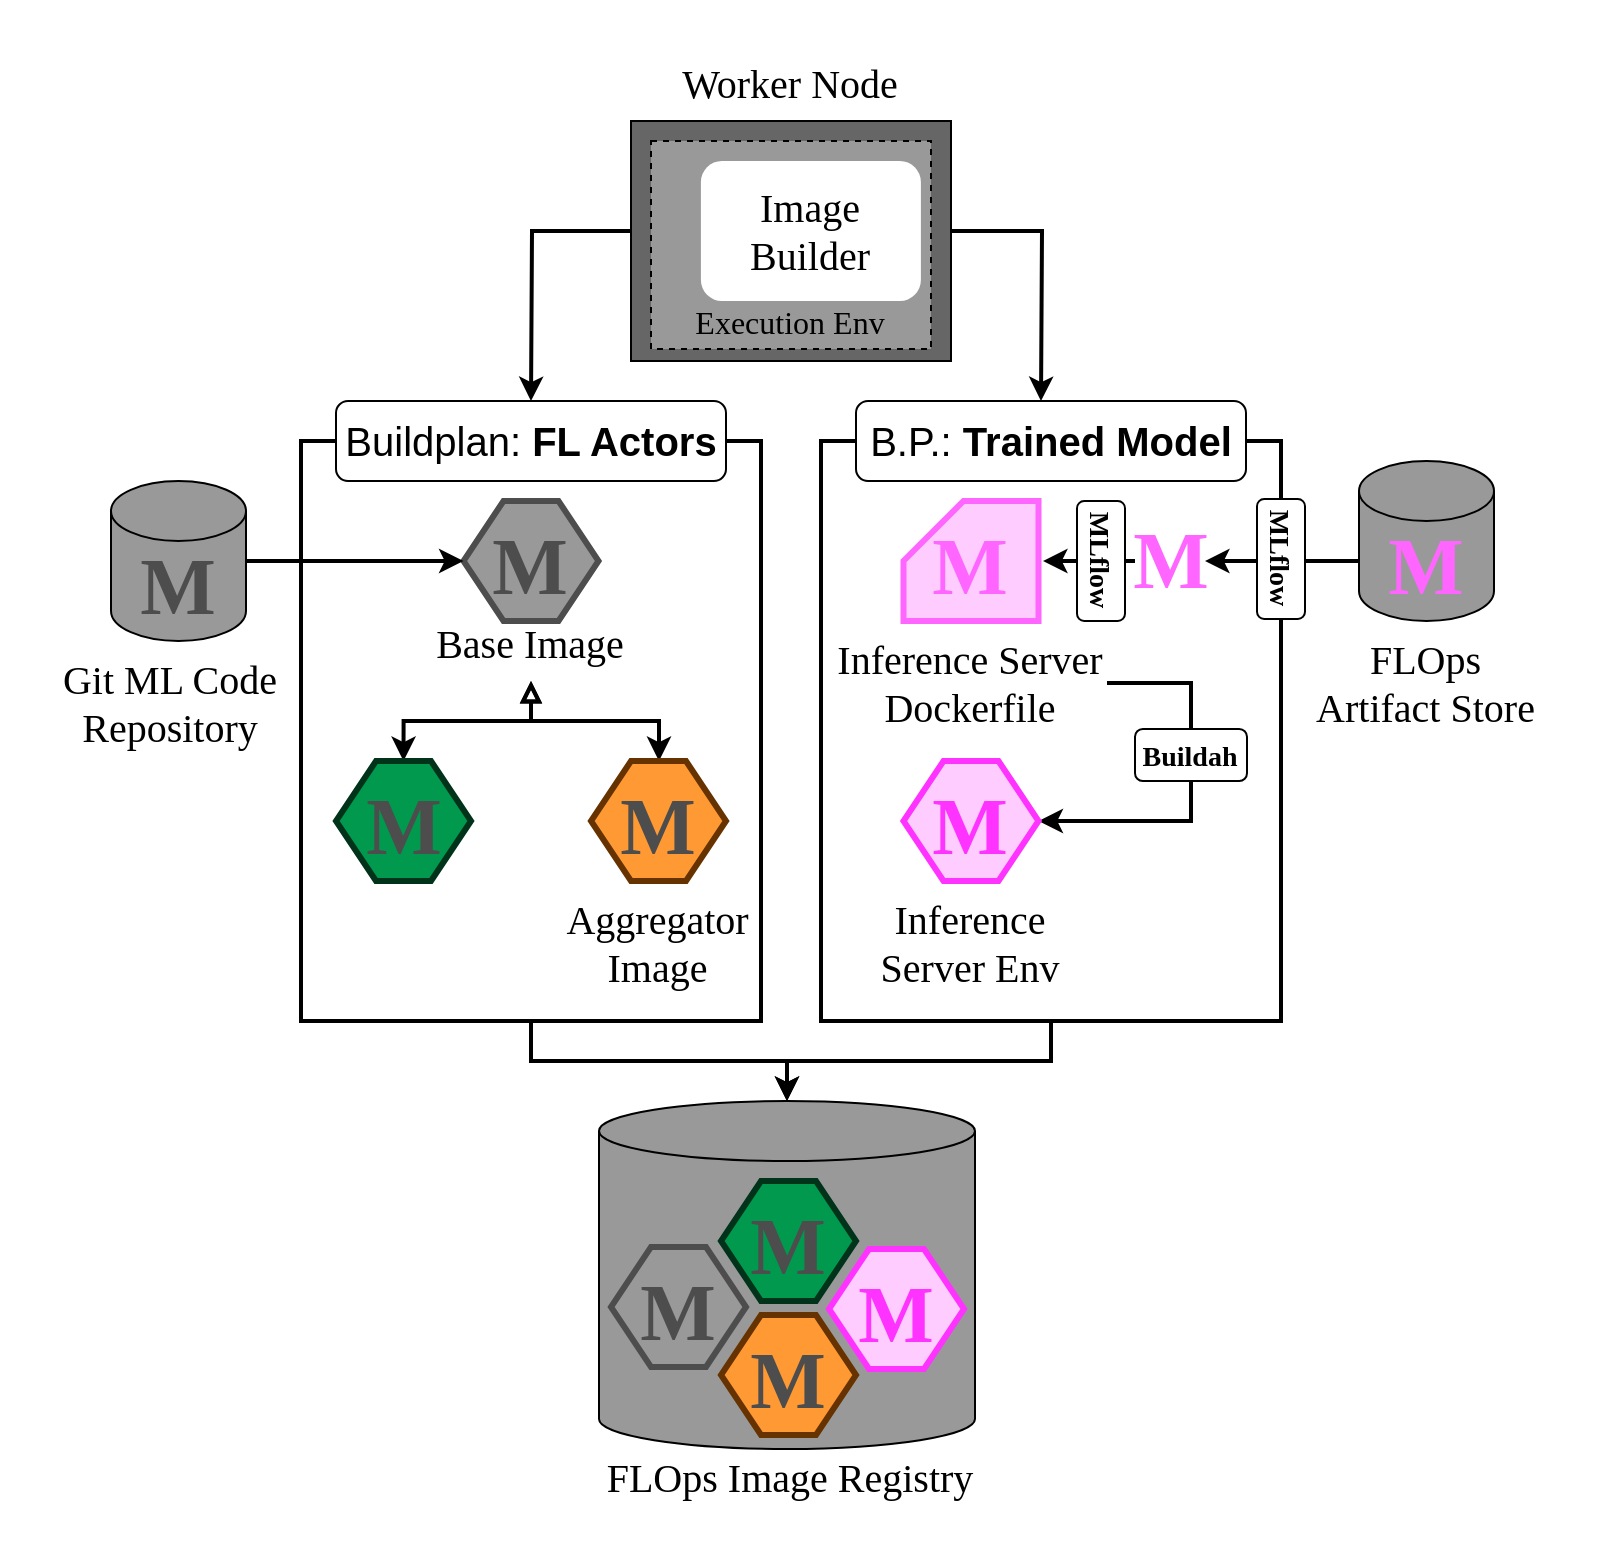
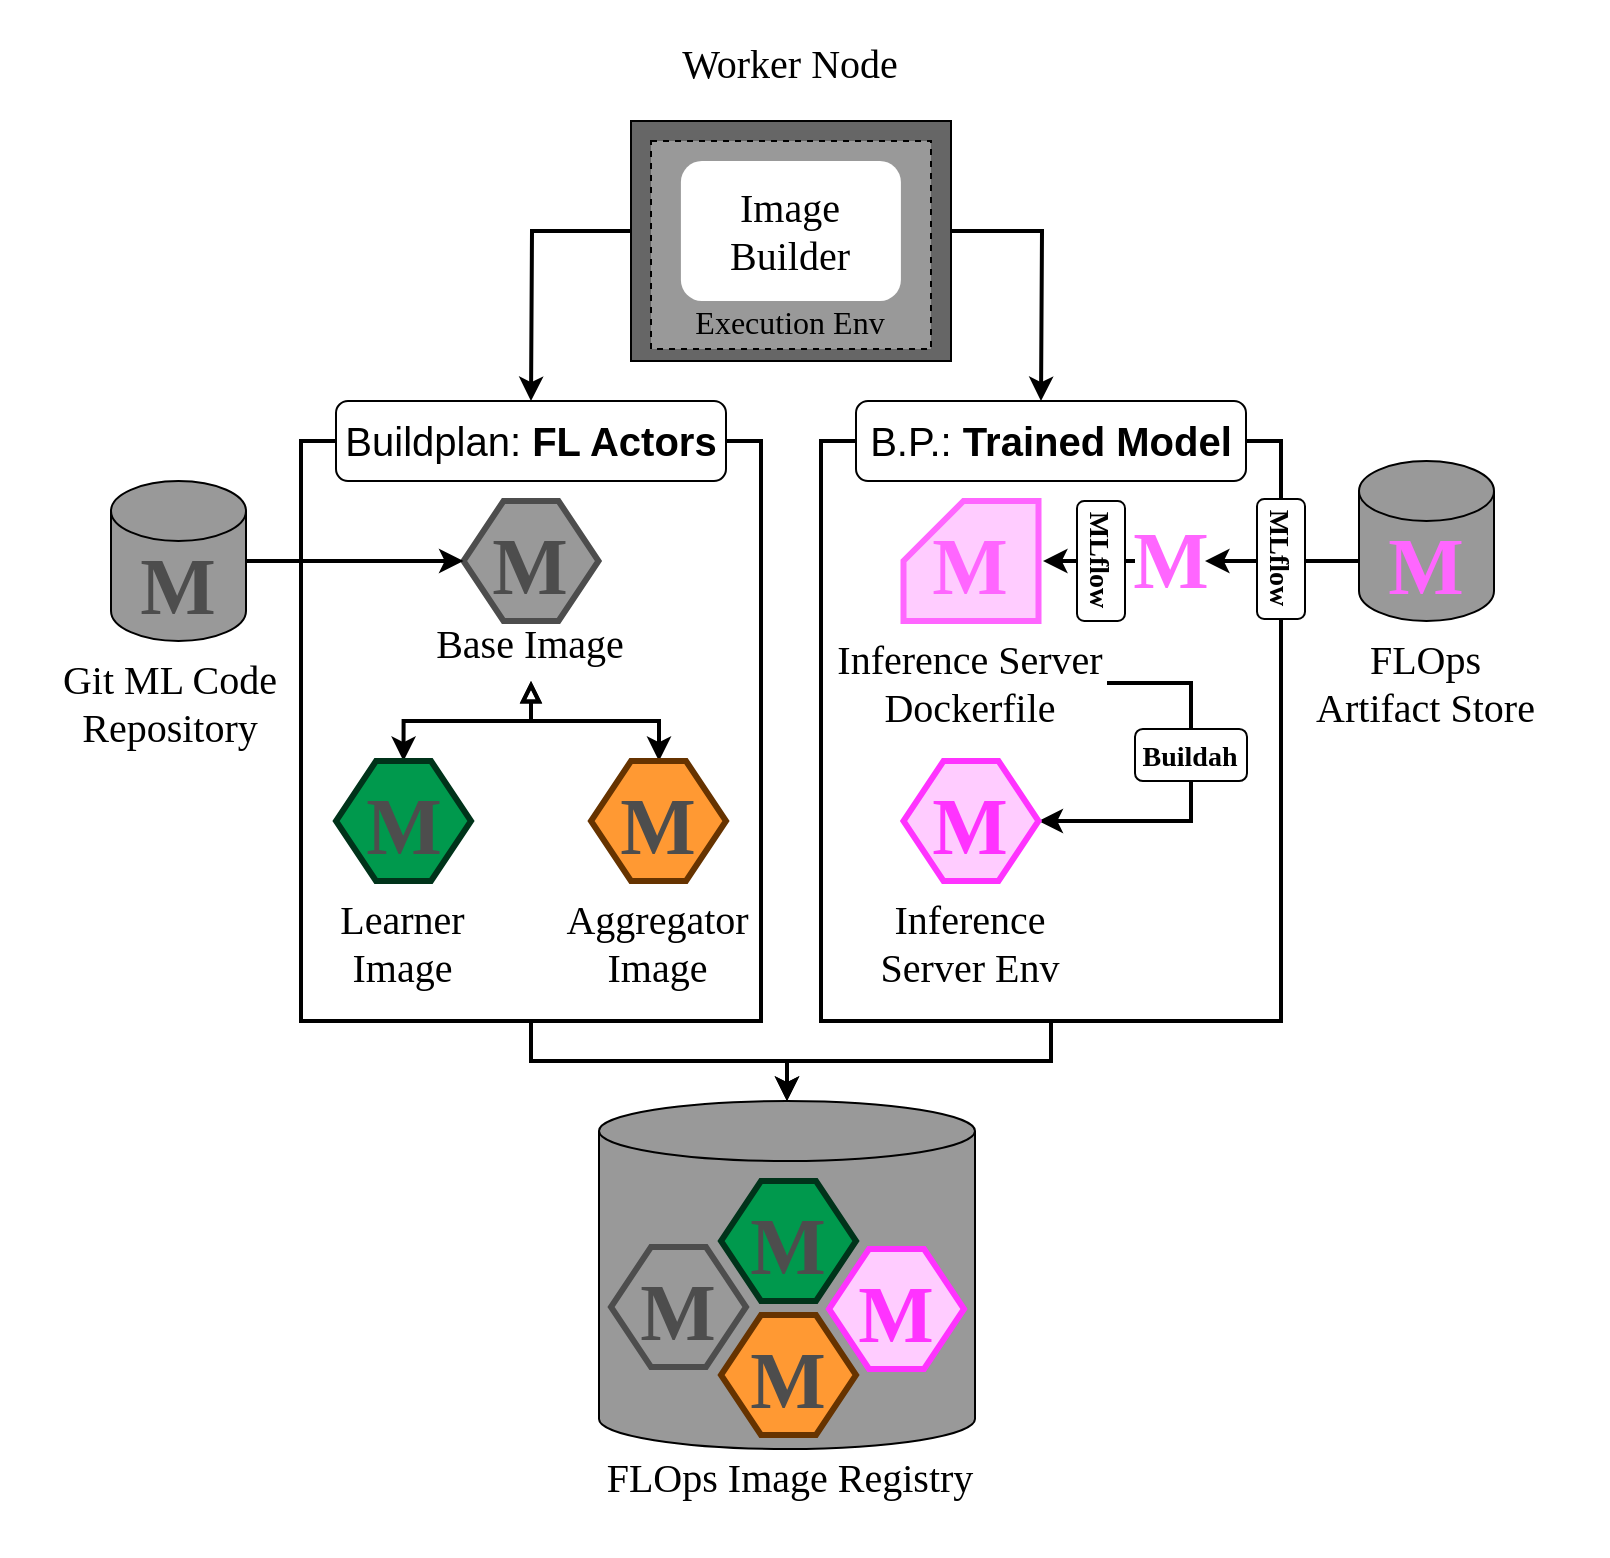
node "Worker Node": moved (791, 81) -> (791, 61)
node "Image Builder": moved (811, 231) -> (791, 231)
node "Learner Image": added
